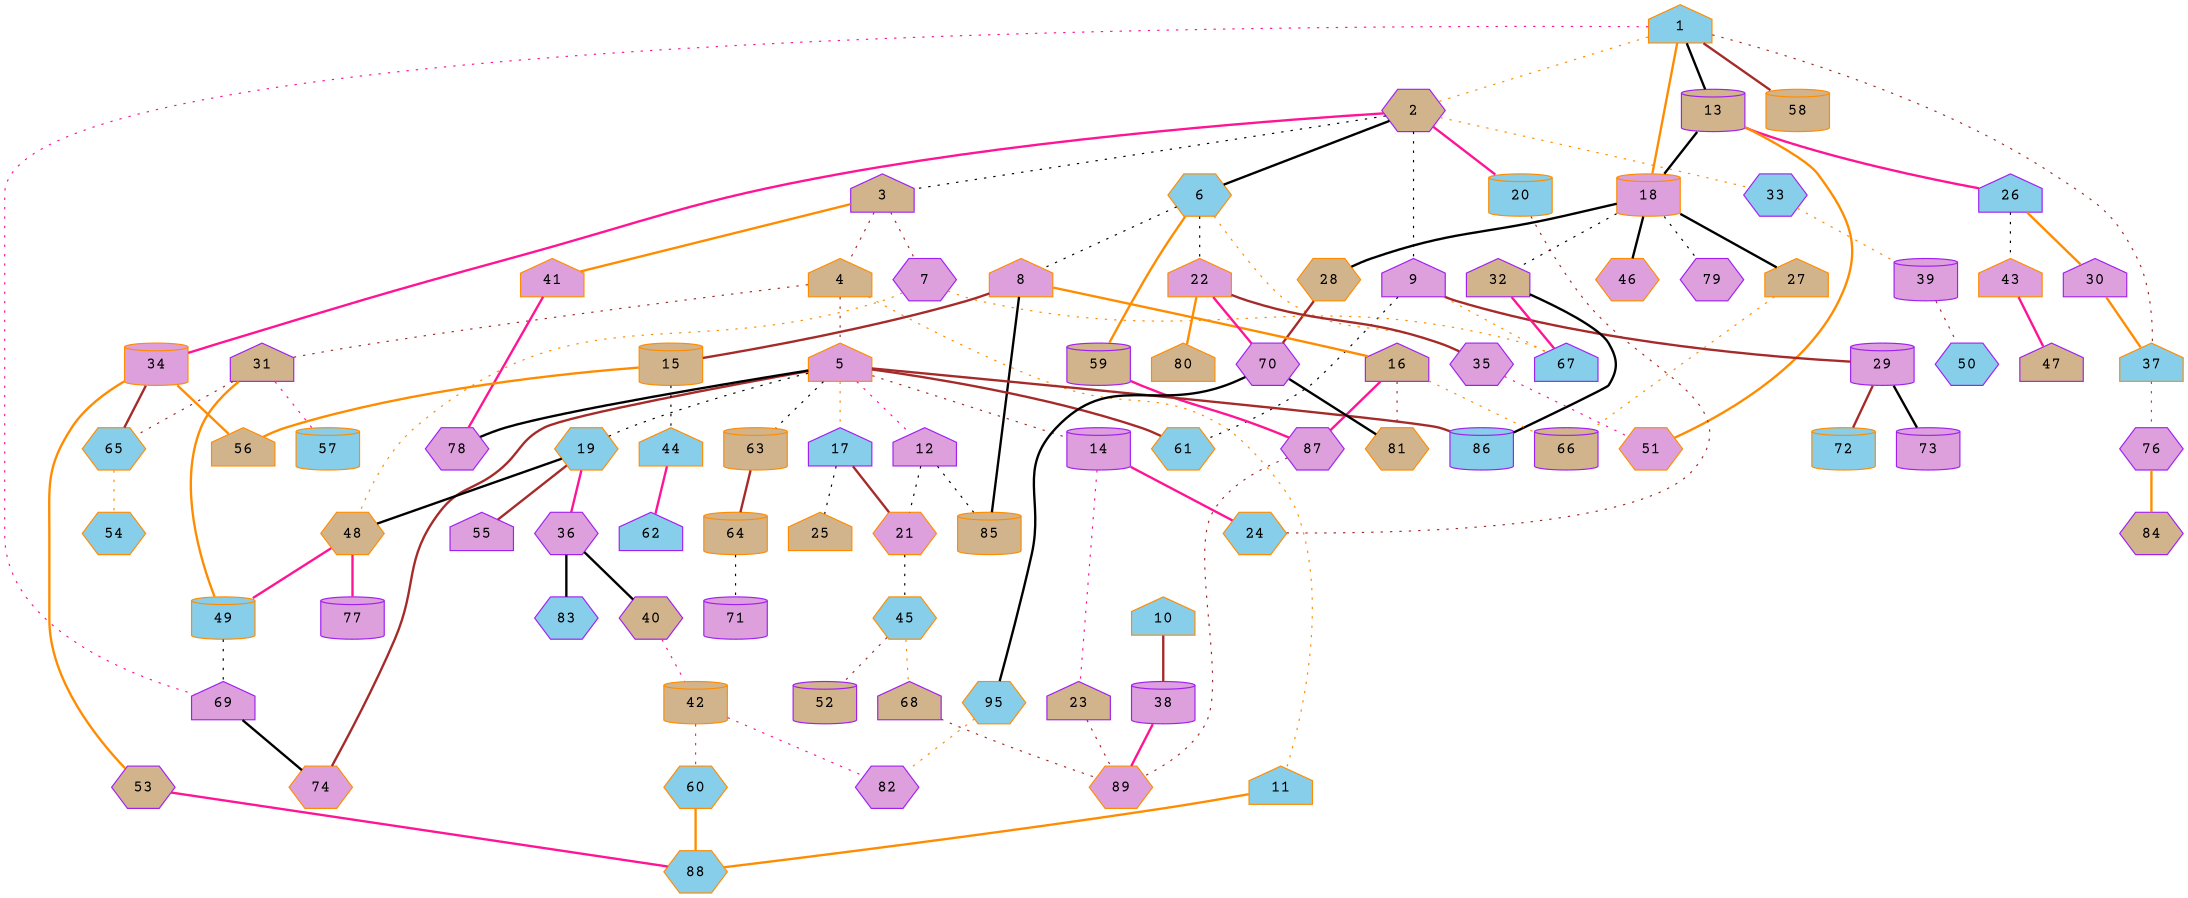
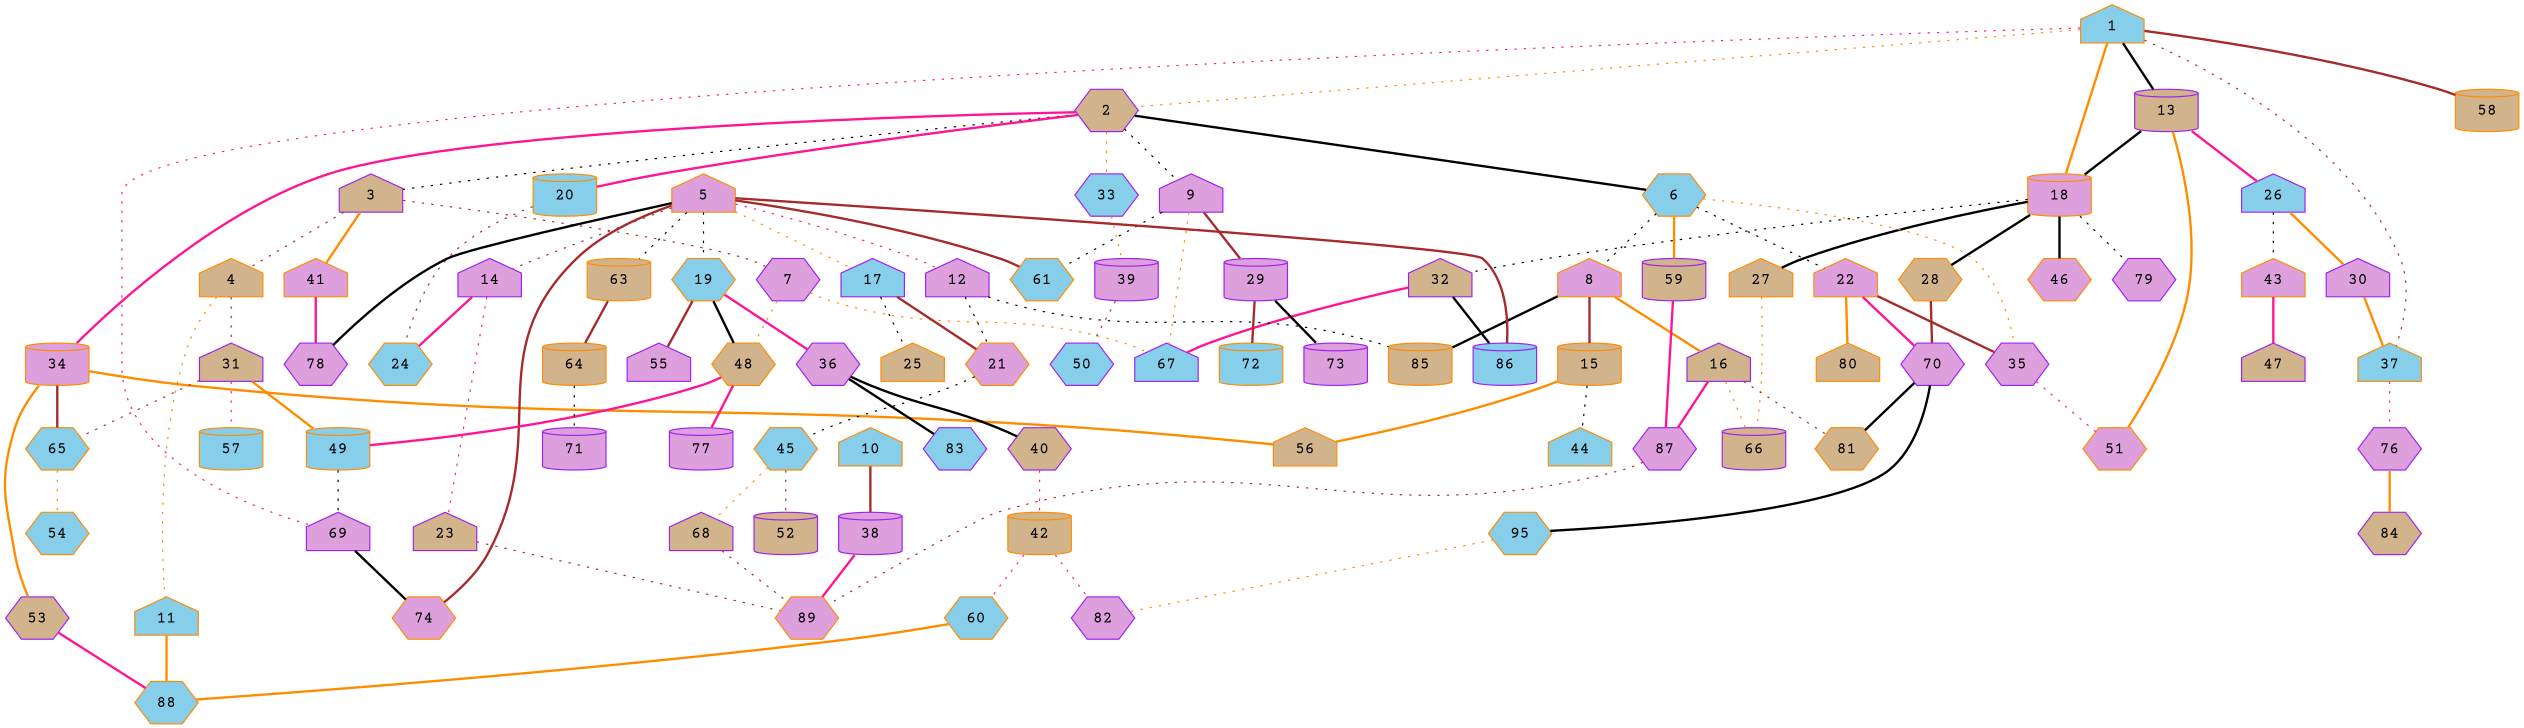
edge "4" -- "5": removed
node "14": shape cylinder -> house
node "62": removed
